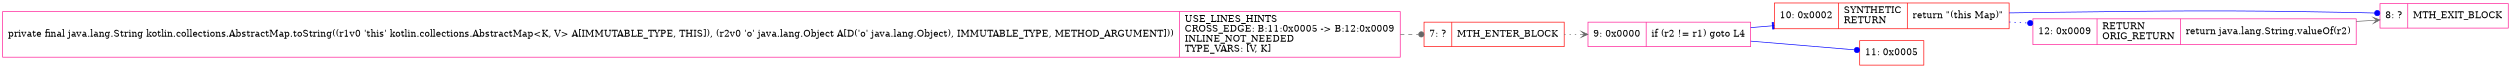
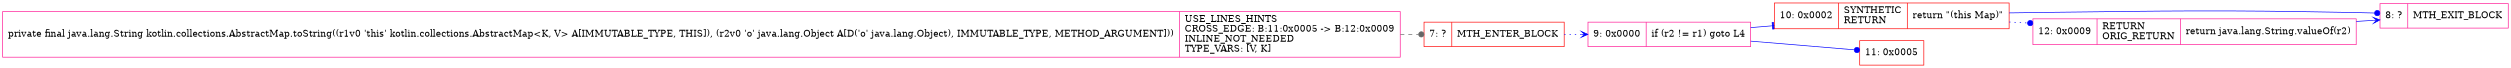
edge "12: 0x0009" -> "8: ?": color gray40 -> blue
edge "7: ?" -> "9: 0x0000": color gray40 -> blue
